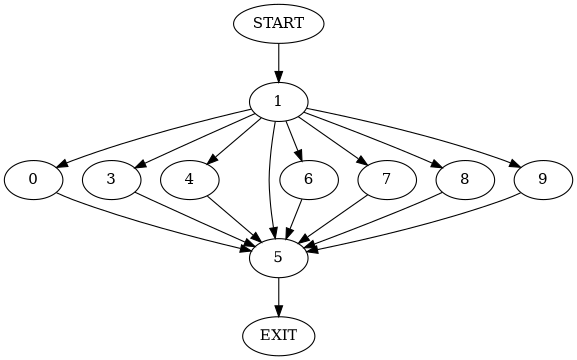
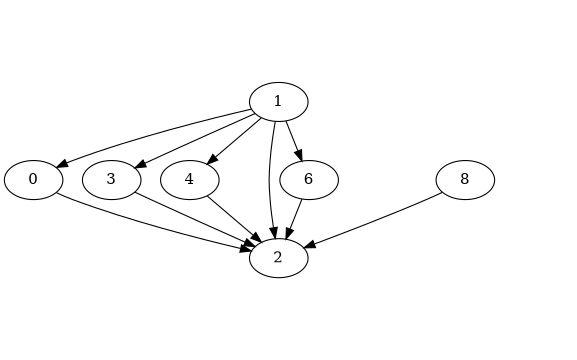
node "START": removed
edge "1" -> "8": removed
node "7": removed
node "9": removed
node "5": label "5" -> "2"
node "EXIT": removed
